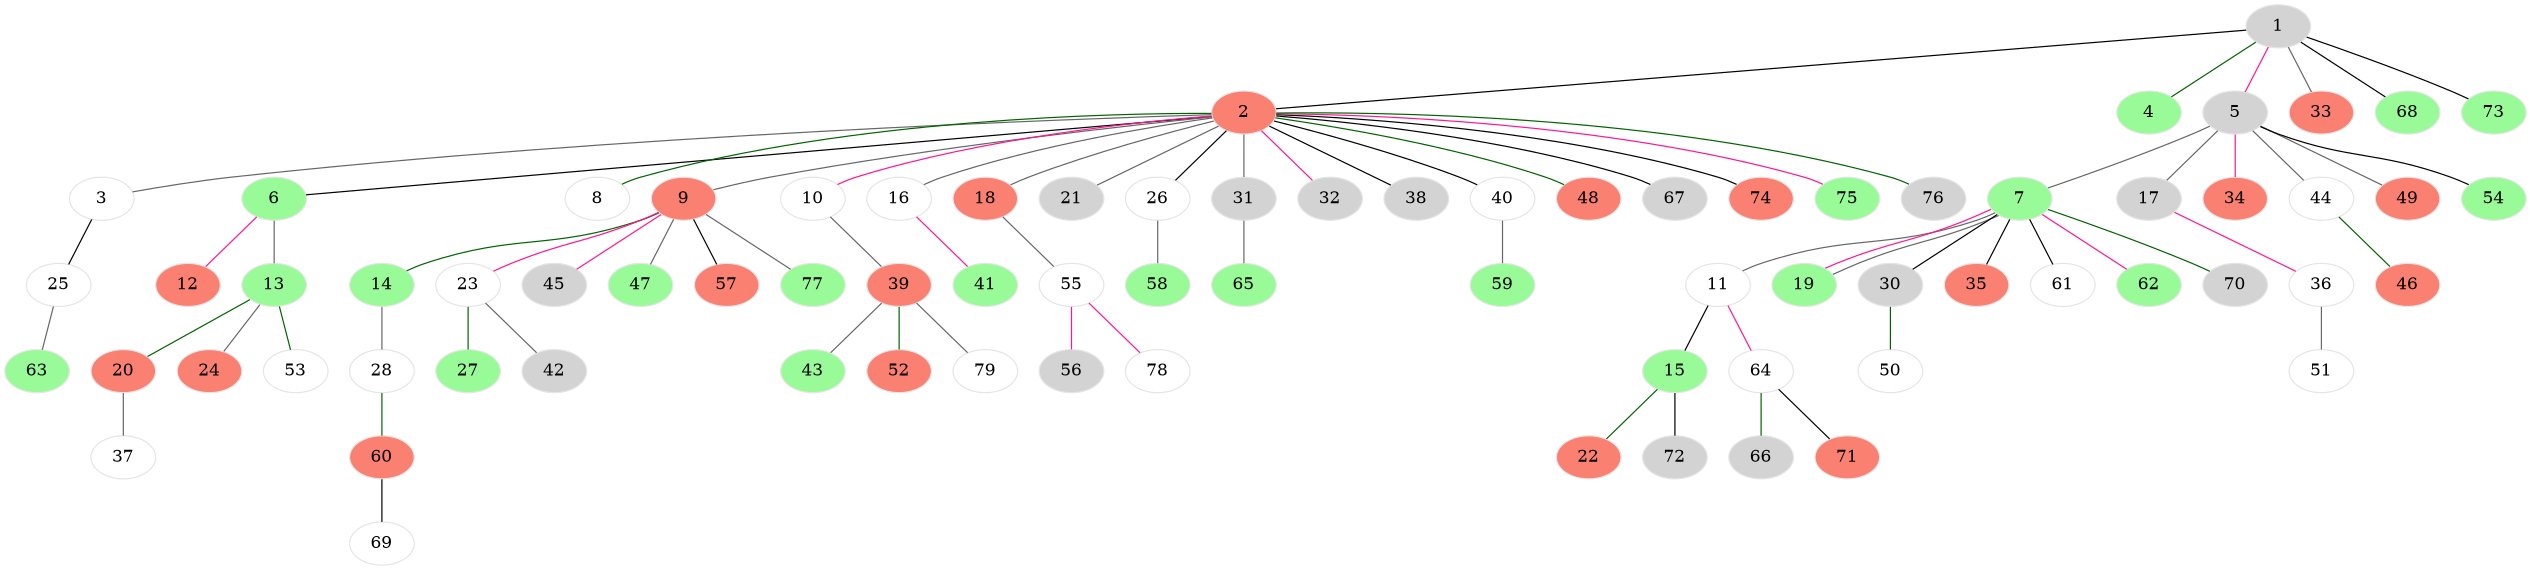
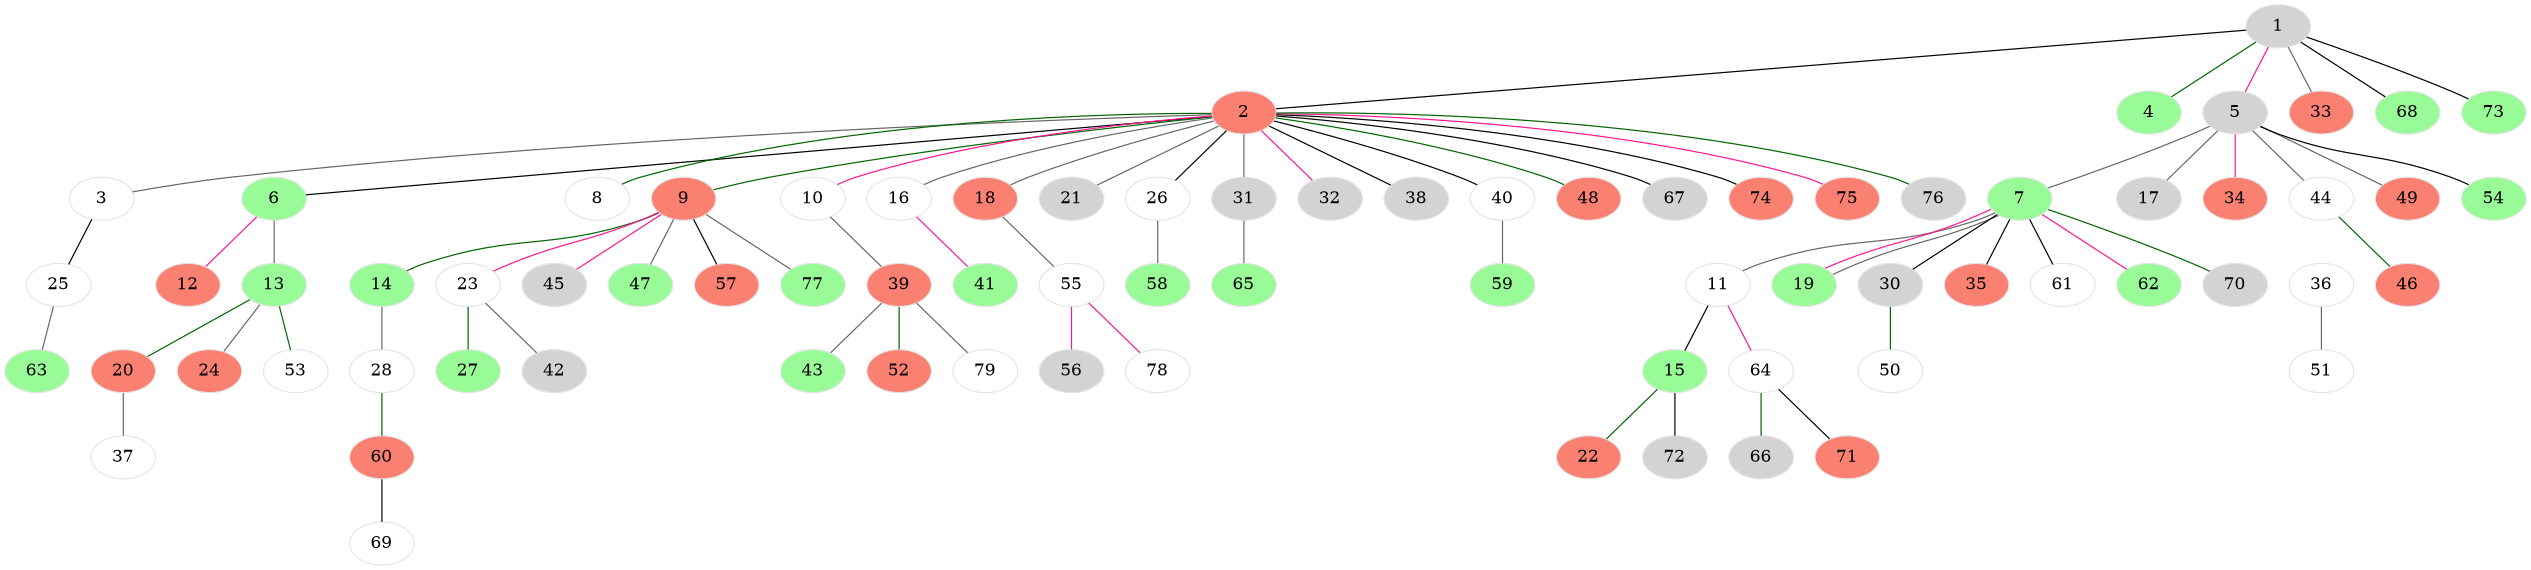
edge "2" -- "9": color gray40 -> darkgreen
node "75": fillcolor palegreen -> salmon
edge "17" -- "36": removed
